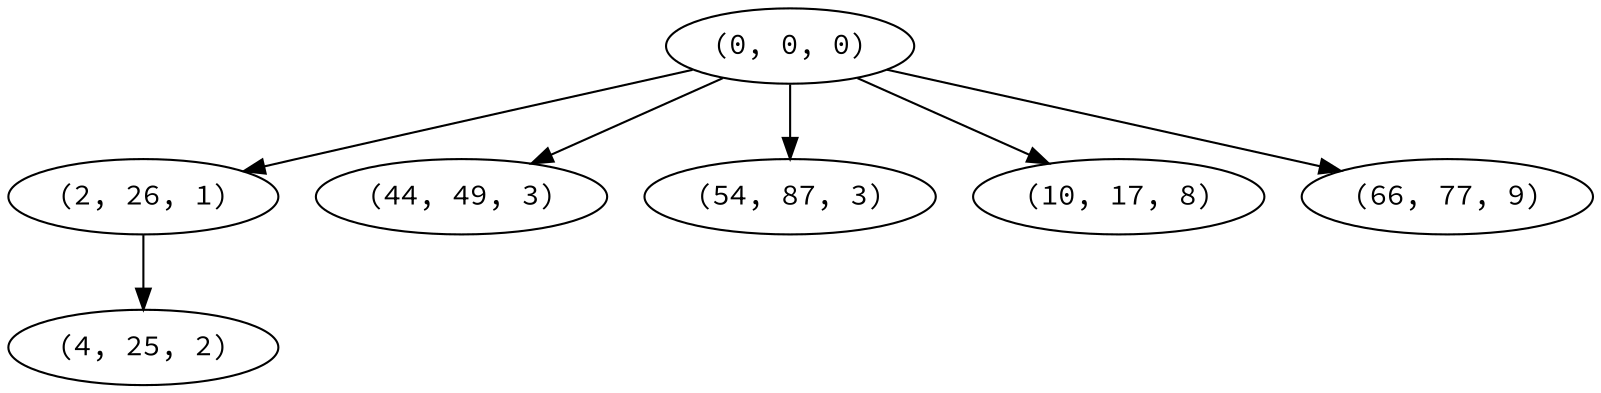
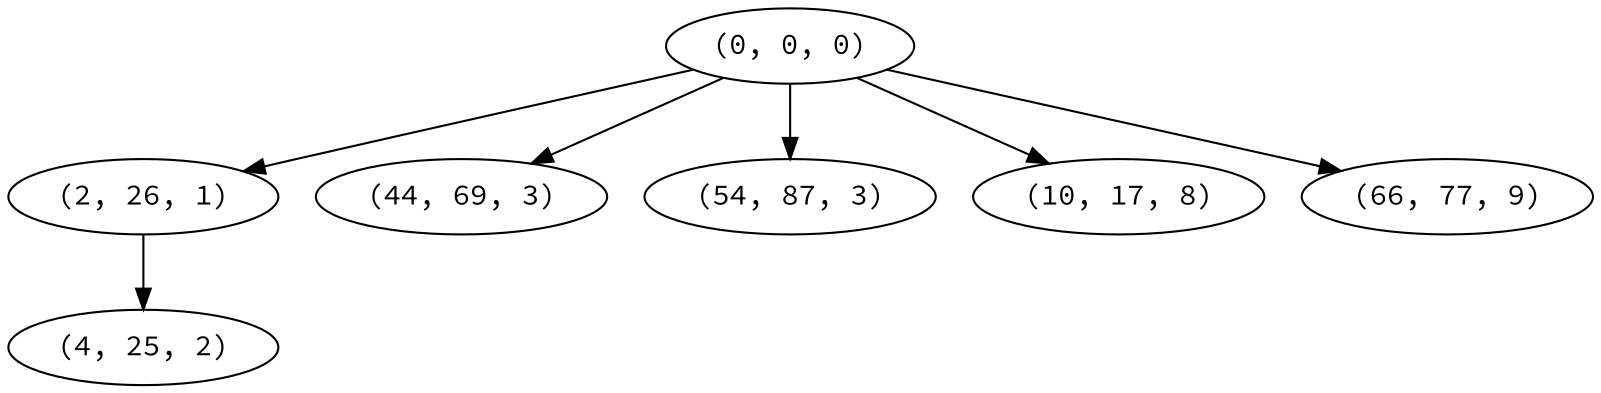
node "(44, 49, 3)": label "(44, 49, 3)" -> "(44, 69, 3)"
